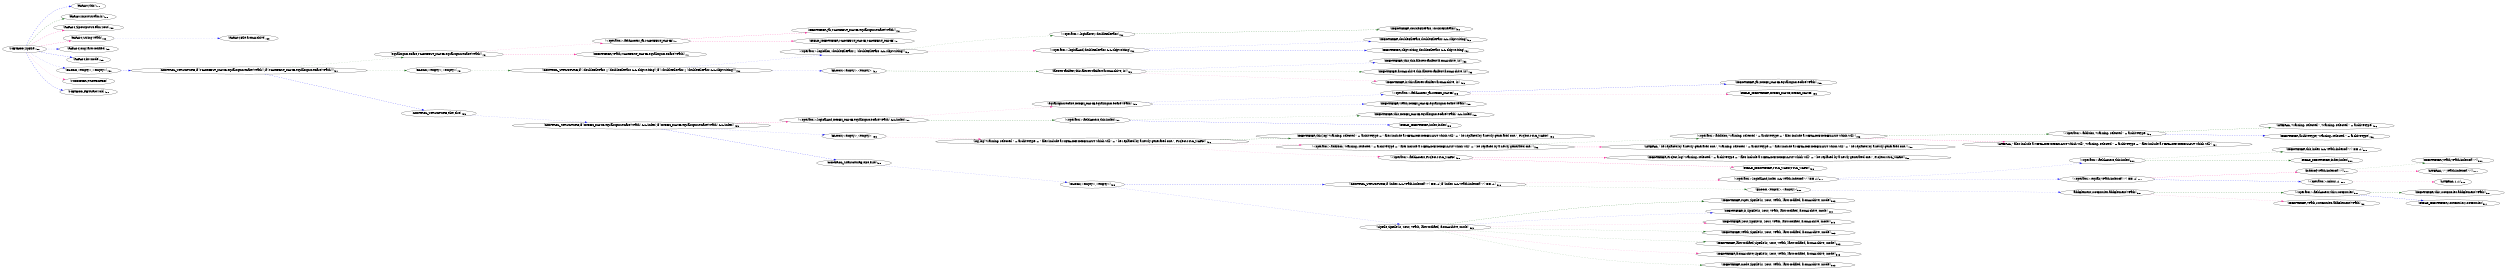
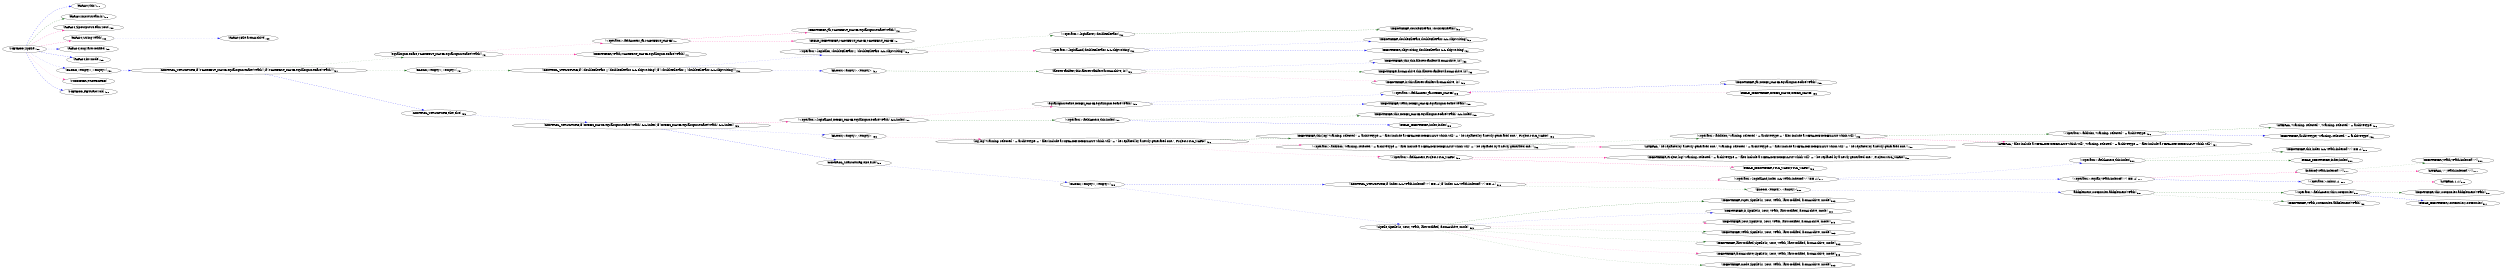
edge "(<operator>.fieldAccess,Jar.INDEX_NAME)" -> "(FIELD_IDENTIFIER,INDEX_NAME,INDEX_NAME)": reversed
edge "(addElement,rootEntries.addElement(vPath))" -> "(IDENTIFIER,vPath,rootEntries.addElement(vPath))": color deeppink -> darkgreen
